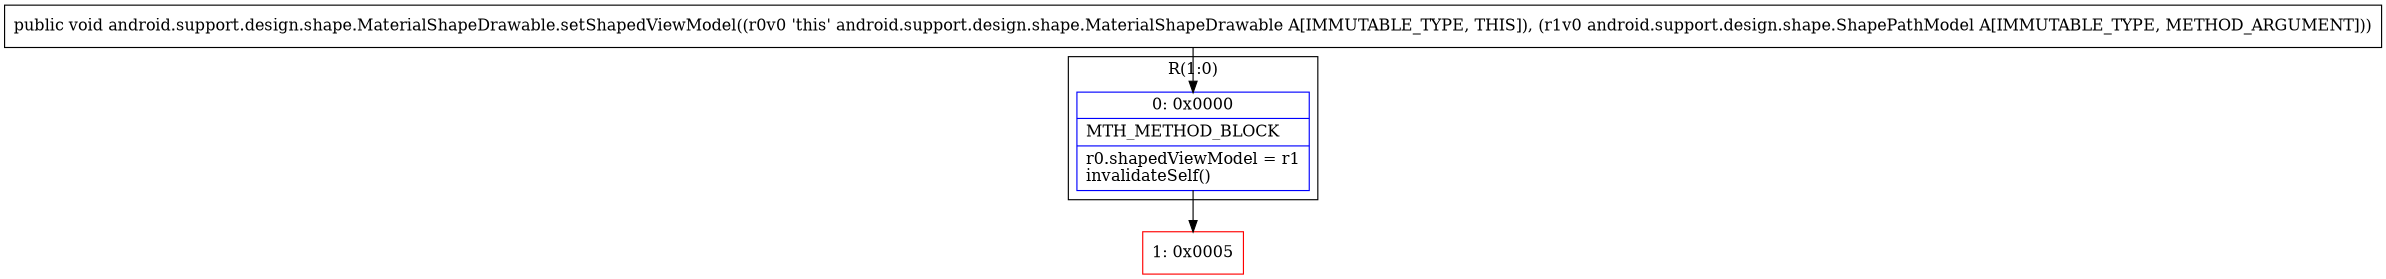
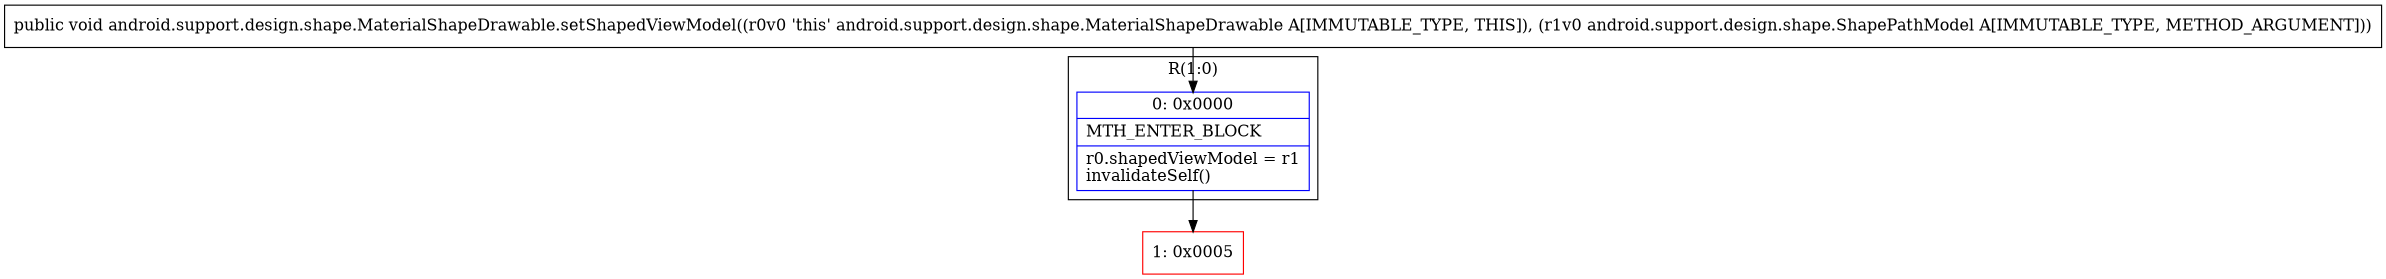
node "0: 0x0000": text "MTH_METHOD_BLOCK" -> "MTH_ENTER_BLOCK"
